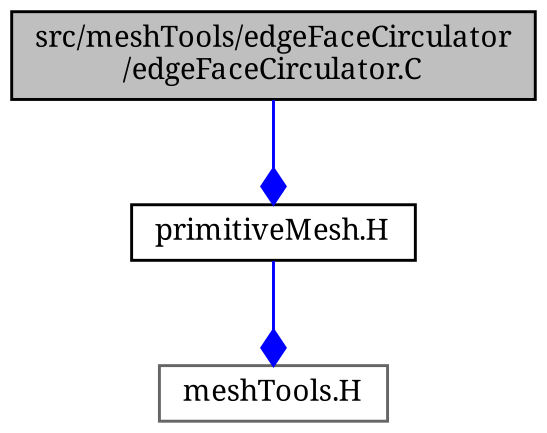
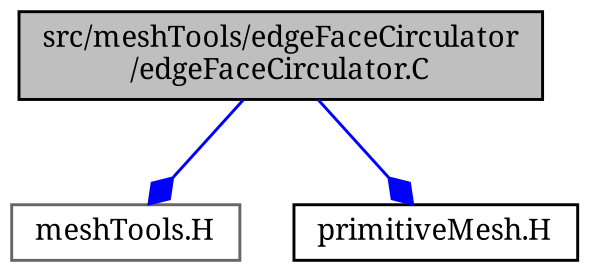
edge "primitiveMesh.H" -> "meshTools.H": now "src/meshTools/edgeFaceCirculator /edgeFaceCirculator.C" -> "meshTools.H"
